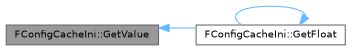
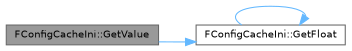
edge "FConfigCacheIni::GetFloat" -> "FConfigCacheIni::GetValue": reversed
